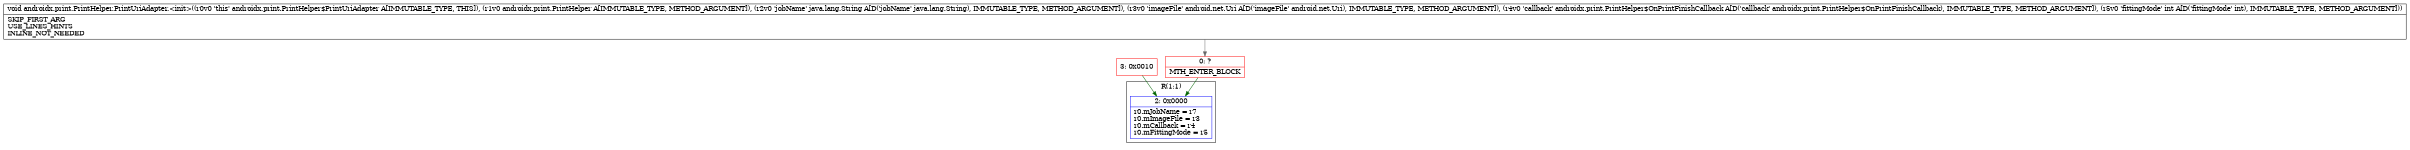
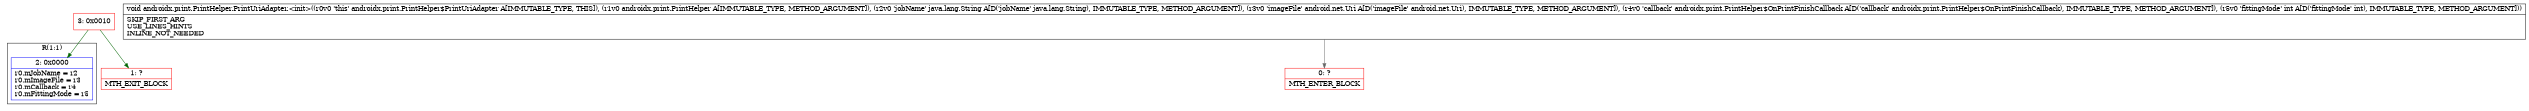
node "1: ?": added
edge "0: ?" -> "2: 0x0000": removed
node "2: 0x0000": text "r0.mJobName = r7" -> "r0.mJobName = r2"
